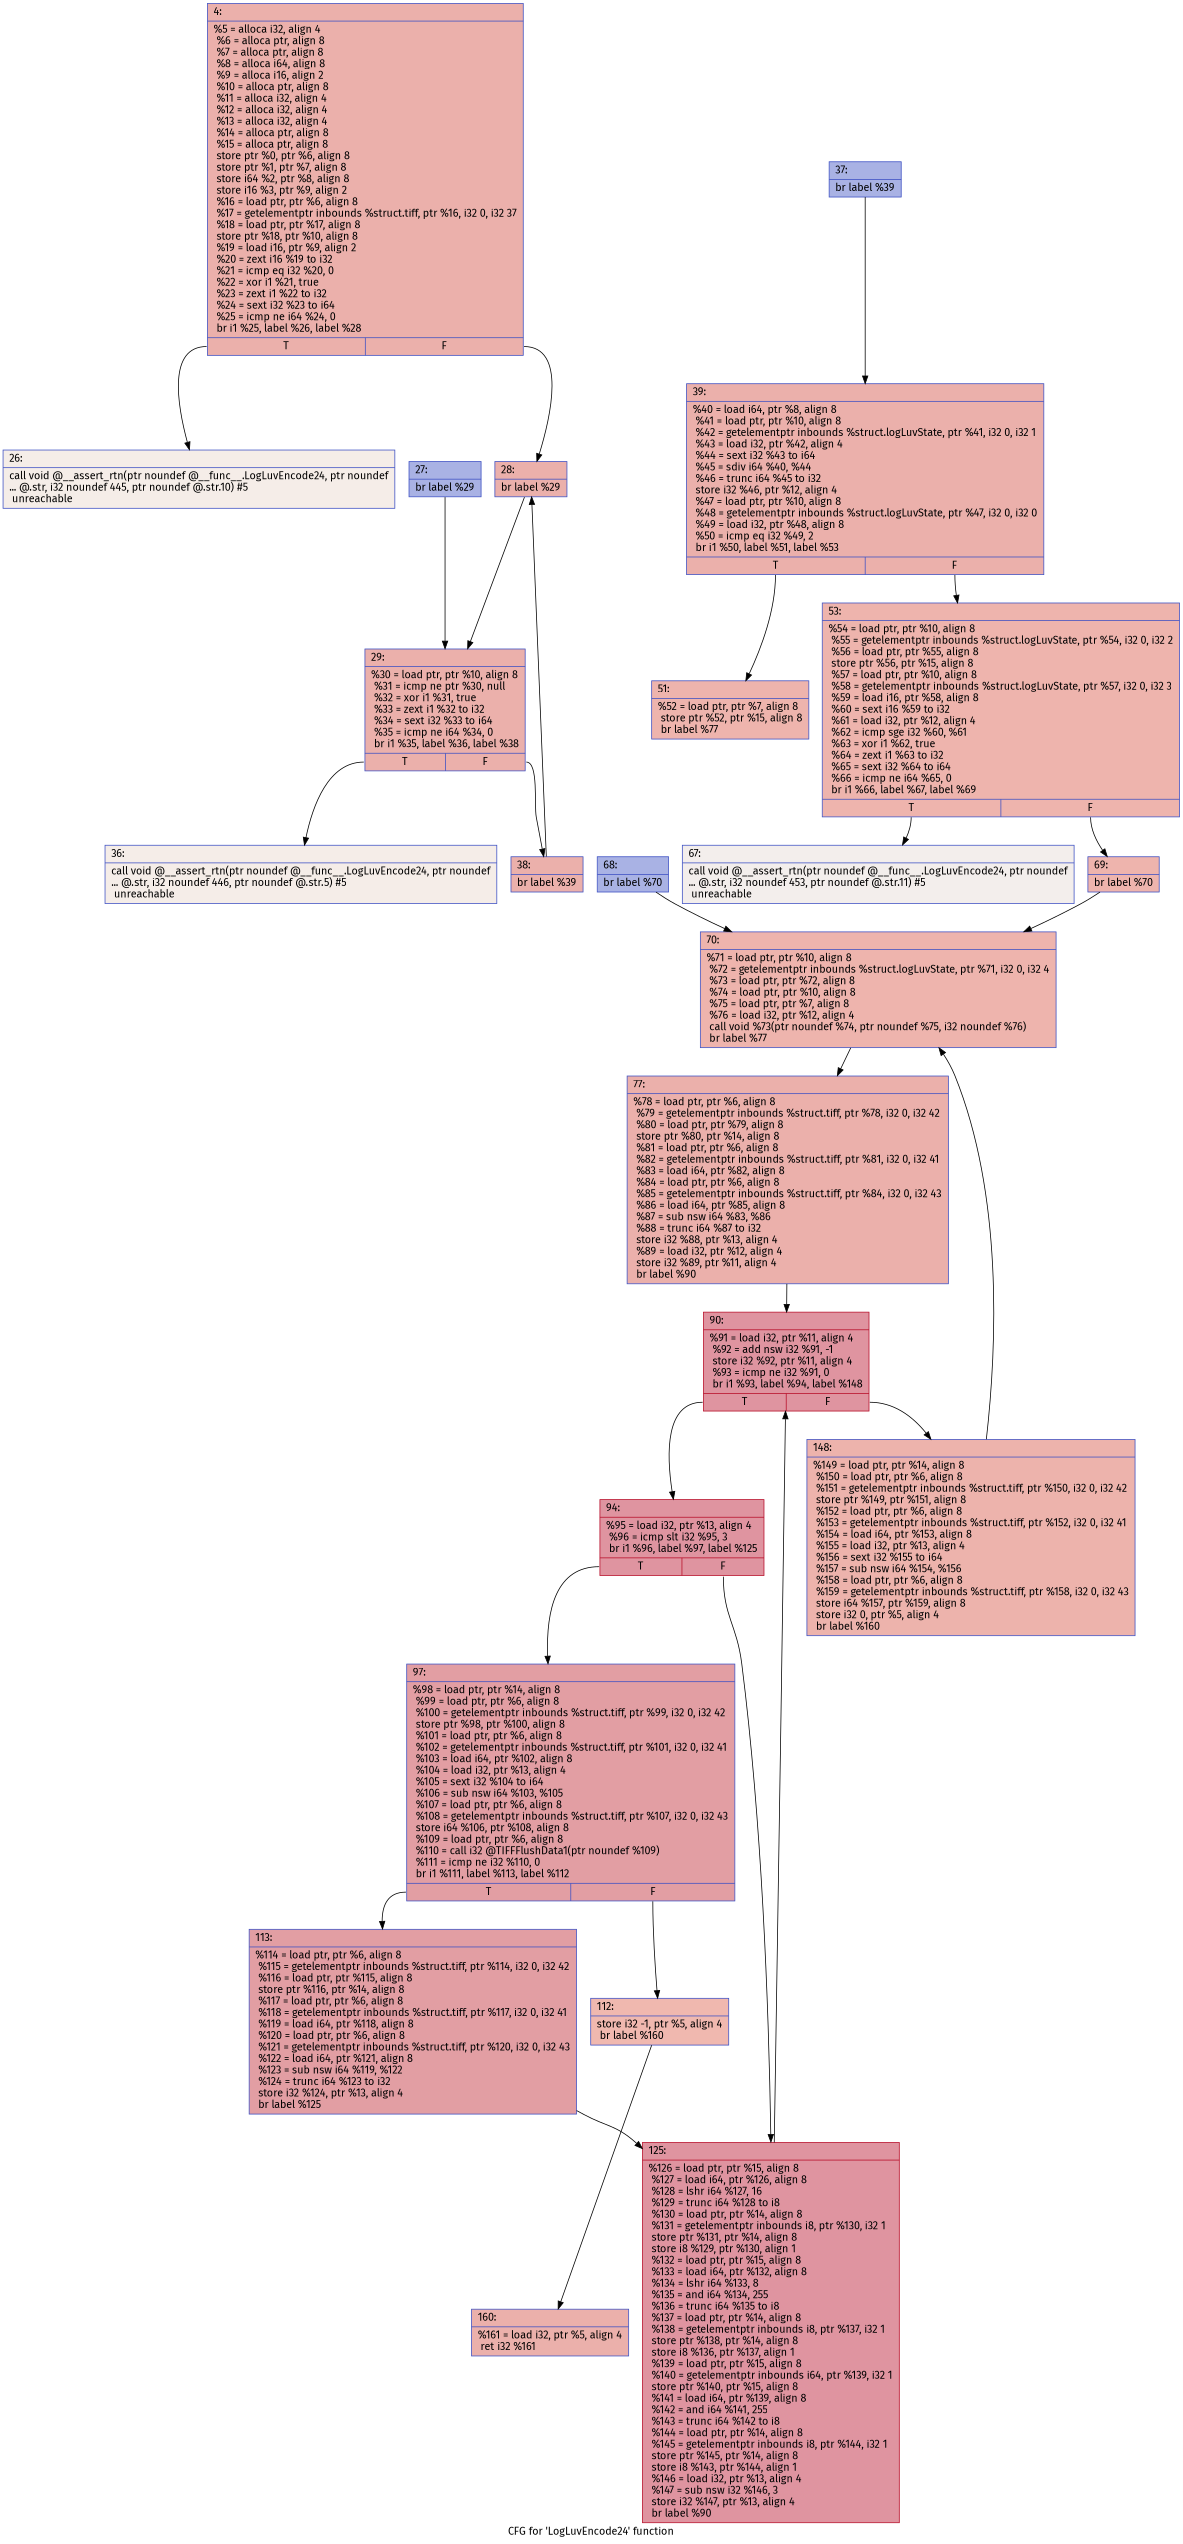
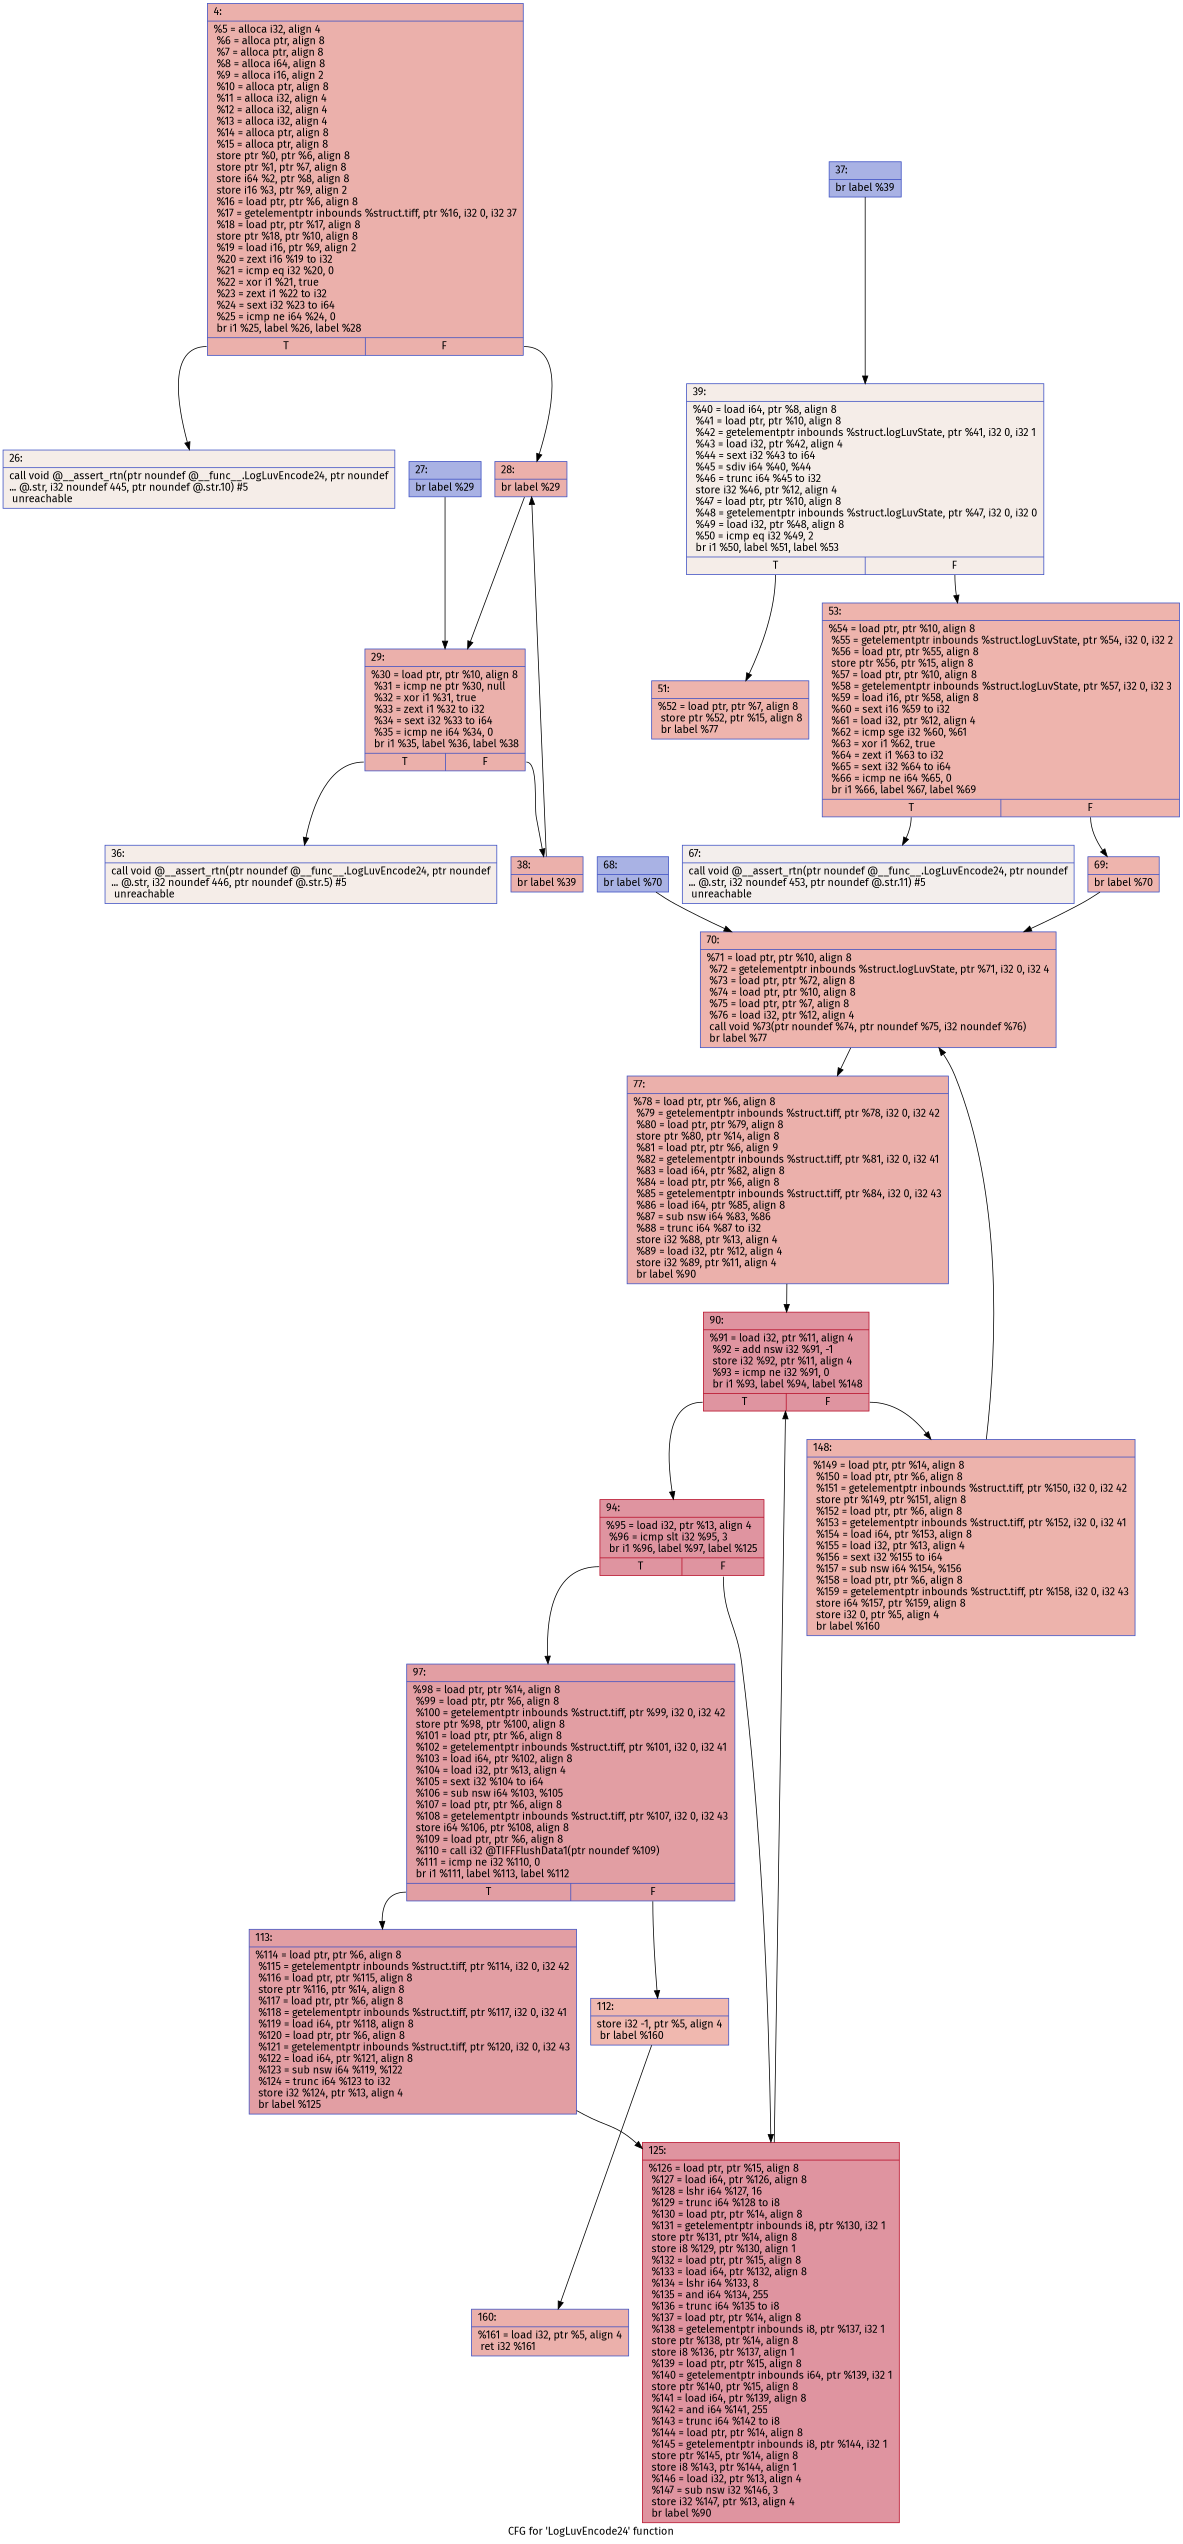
node "39:": fillcolor #d24b4070 -> #e8d6cc70
node "77:": text "%81 = load ptr, ptr %6, align 8" -> "%81 = load ptr, ptr %6, align 9"
